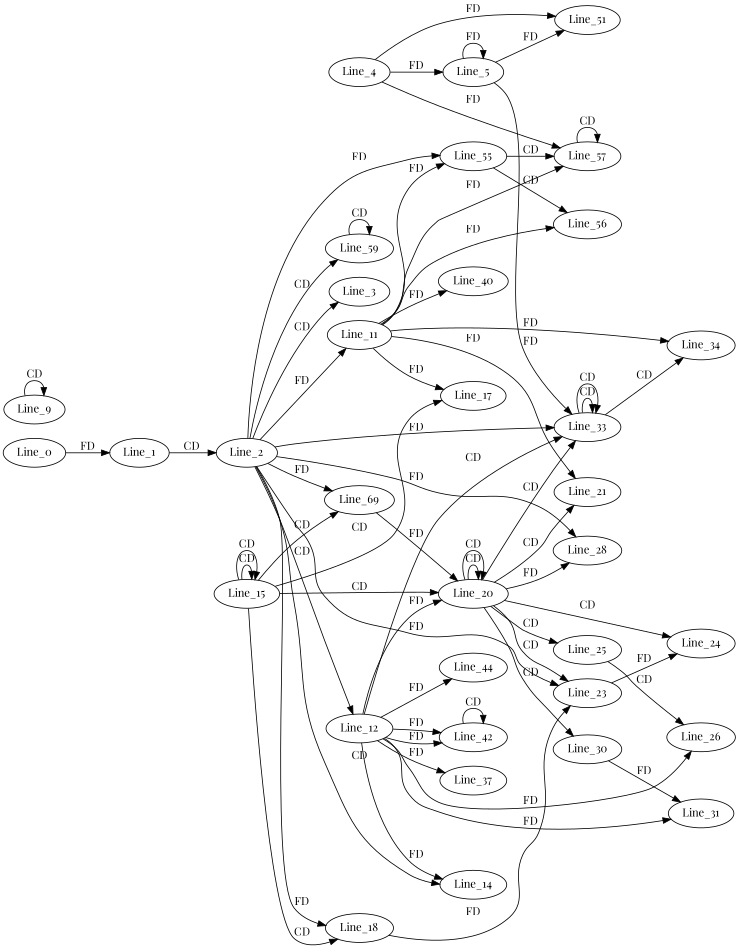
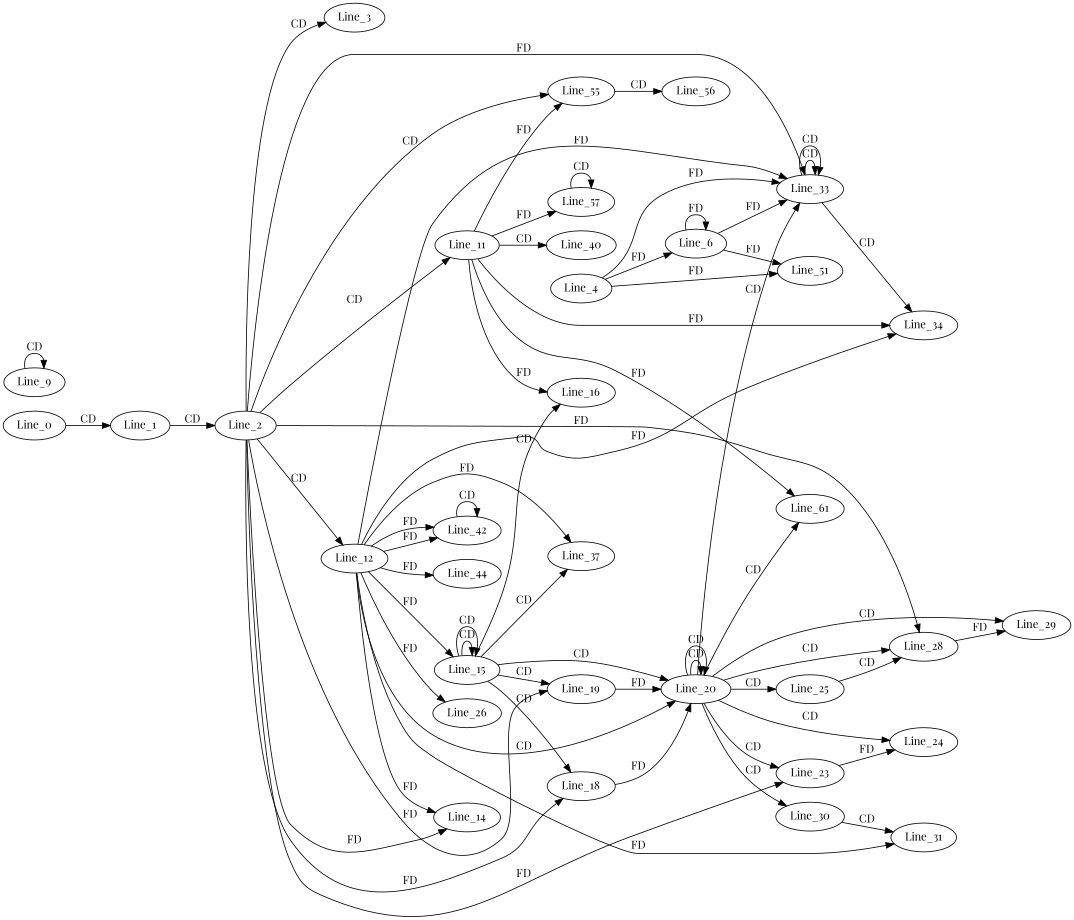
node "Line_5": label "Line_5" -> "Line_6"
edge "Line_4" -> "Line_57": now "Line_4" -> "Line_33"
edge "Line_55" -> "Line_57": removed, label "CD"
edge "Line_2" -> "Line_55": label "FD" -> "CD"
node "Line_59": removed
edge "Line_11" -> "Line_56": removed, label "FD"
edge "Line_11" -> "Line_40": label "FD" -> "CD"
edge "Line_2" -> "Line_11": label "FD" -> "CD"
node "Line_17": label "Line_17" -> "Line_16"
edge "Line_0" -> "Line_1": label "FD" -> "CD"
edge "Line_12" -> "Line_34": added, label "FD"
edge "Line_12" -> "Line_33": label "CD" -> "FD"
node "Line_21": label "Line_21" -> "Line_61"
node "Line_69": label "Line_69" -> "Line_19"
edge "Line_20" -> "Line_28": label "FD" -> "CD"
edge "Line_12" -> "Line_20": label "FD" -> "CD"
edge "Line_12" -> "Line_15": added, label "FD"
edge "Line_15" -> "Line_37": added, label "CD"
node "Line_29": added
edge "Line_25" -> "Line_26": now "Line_25" -> "Line_28"
edge "Line_2" -> "Line_14": label "CD" -> "FD"
edge "Line_30" -> "Line_31": label "FD" -> "CD"
edge "Line_18" -> "Line_23": now "Line_18" -> "Line_20"
